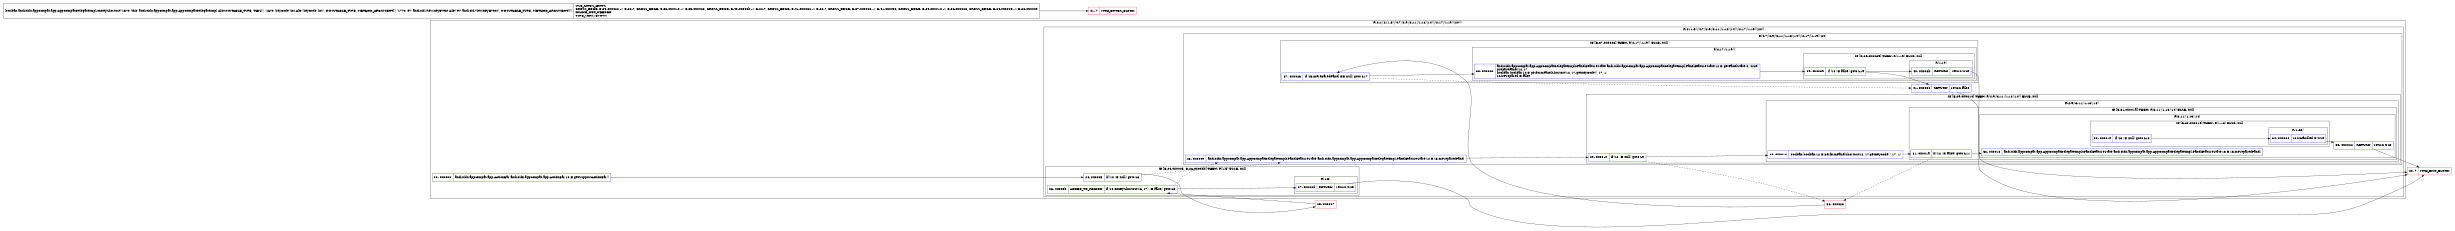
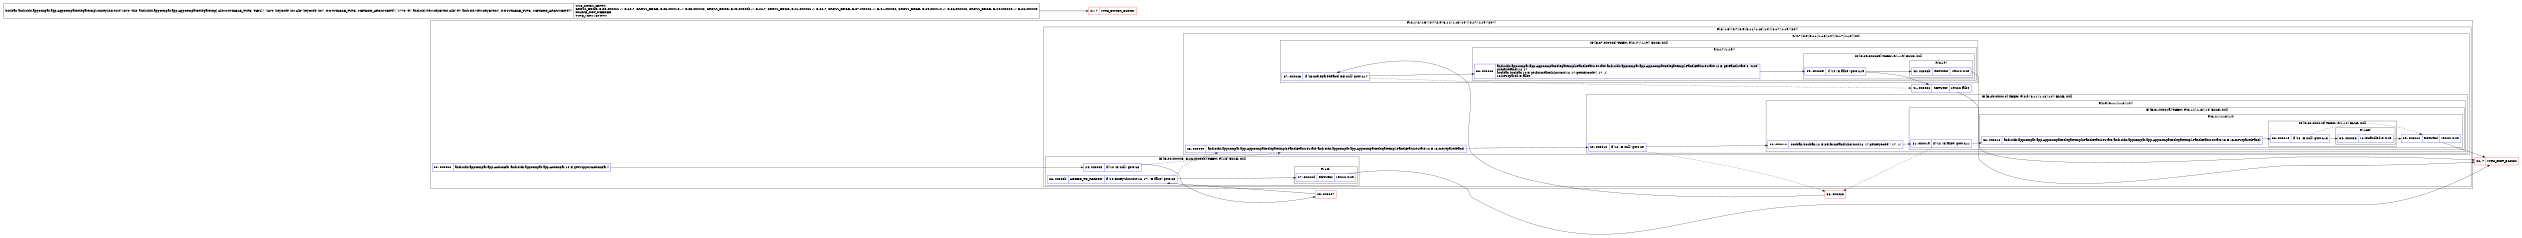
cluster "R(1:19)": label "R(1:19)" -> "R(8:19)"
edge "33: 0x001e" -> "35: 0x0022": added
edge "32: 0x001c" -> "33: 0x001e": added
